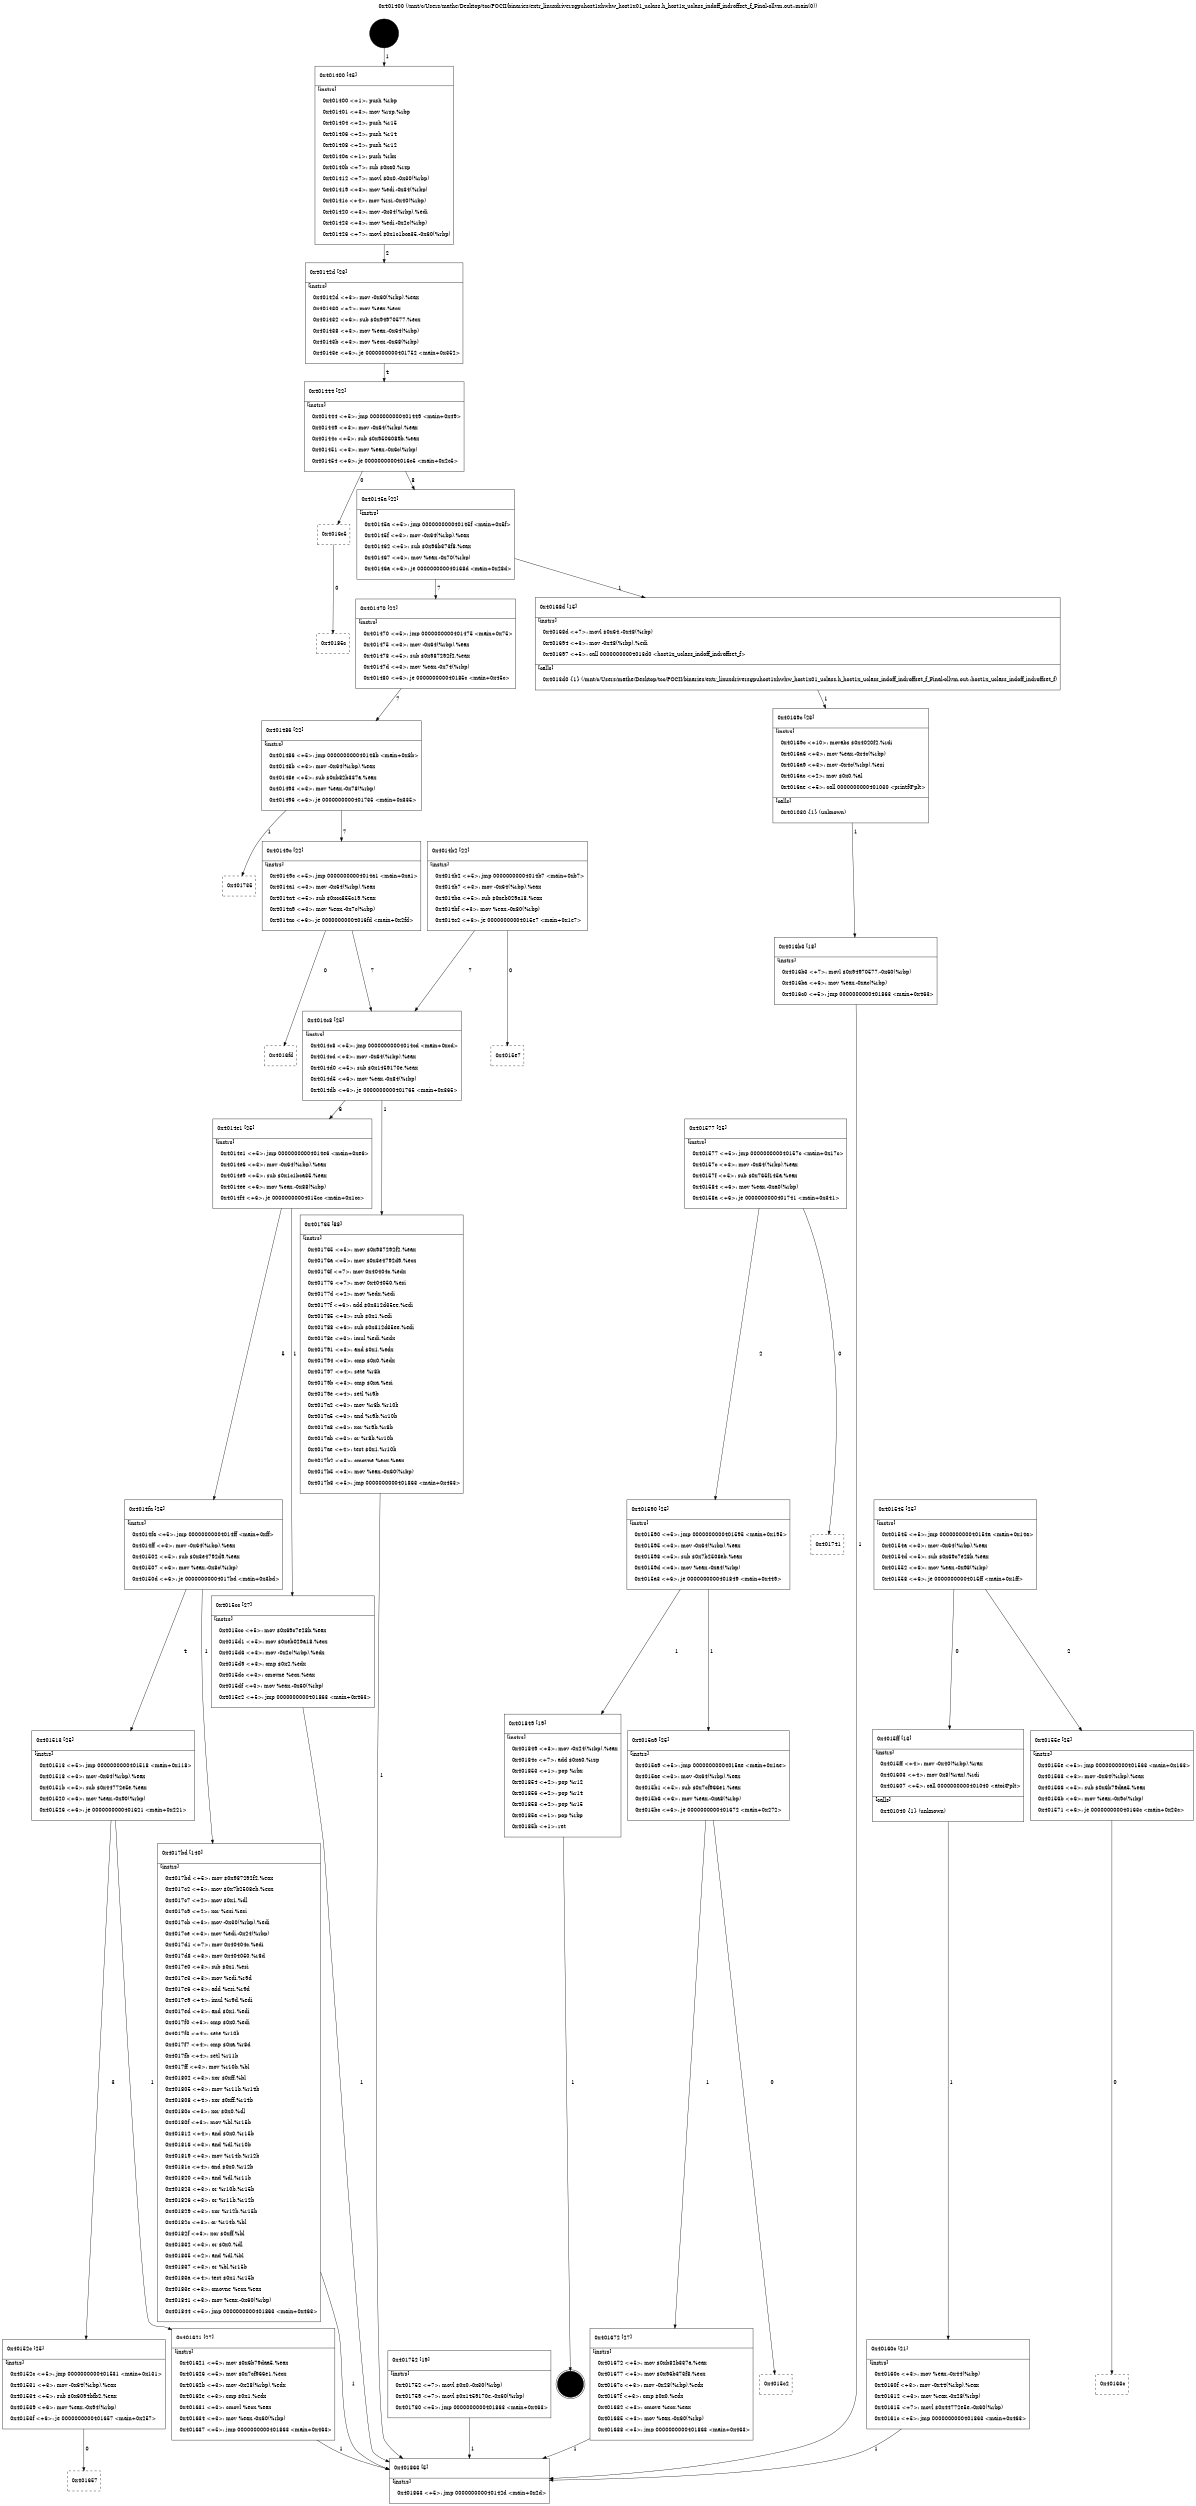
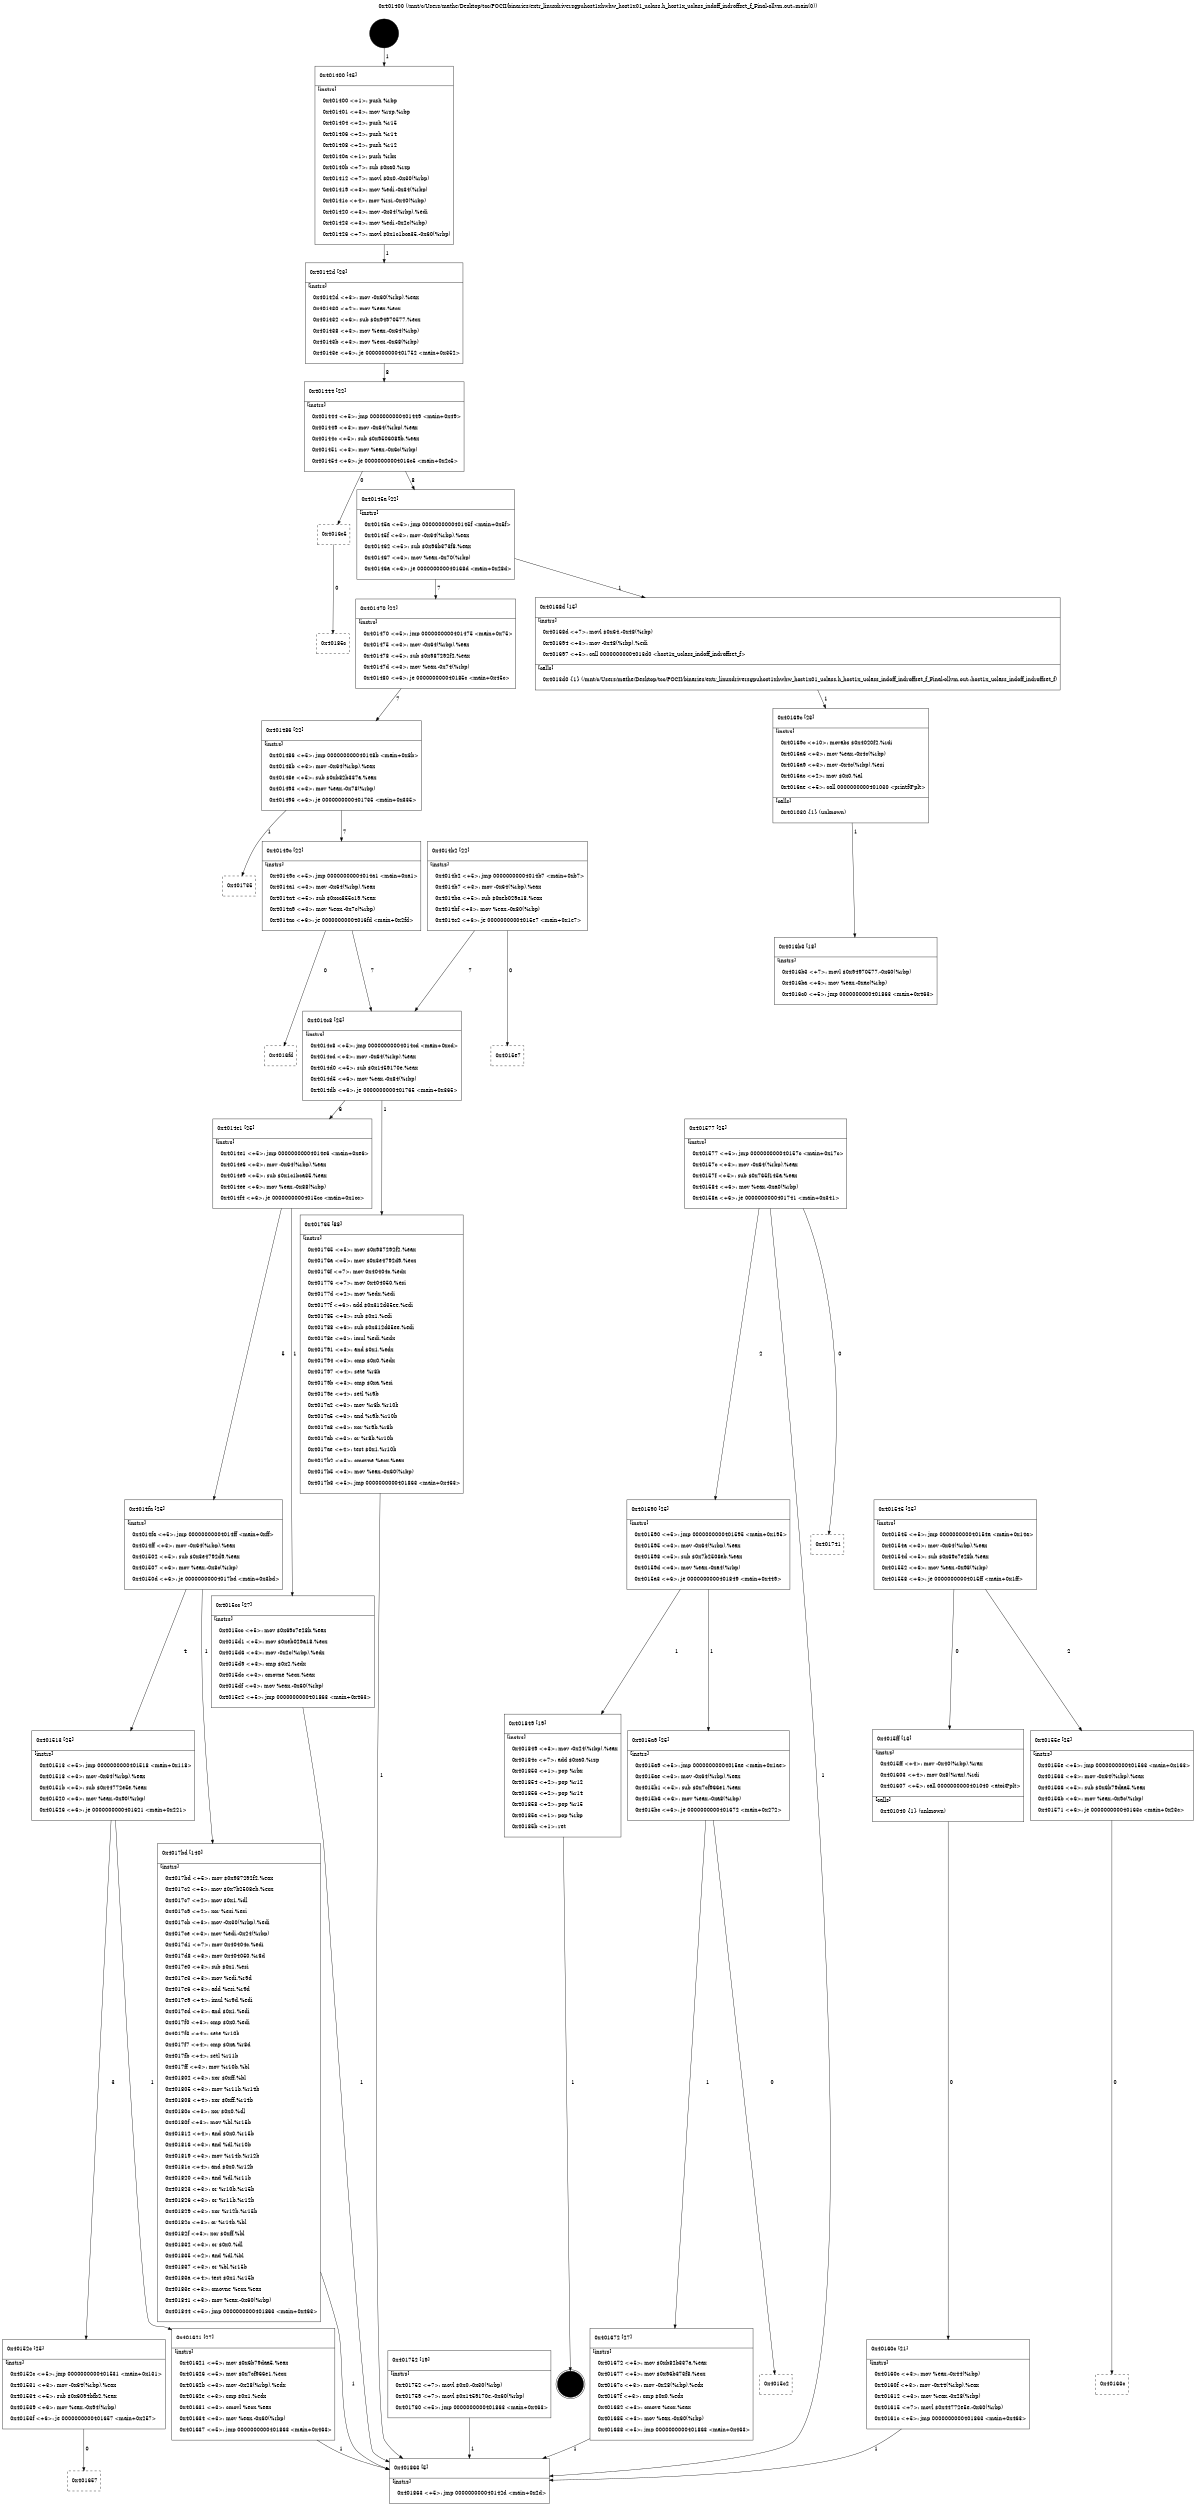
edge "0x401400 [45]" -> "0x40142d [23]": label " 2" -> " 1"
edge "0x40142d [23]" -> "0x401444 [22]": label " 4" -> " 8"
edge "0x4016b3 [18]" -> "0x401863 [5]": now "0x401577 [25]" -> "0x401863 [5]"
edge "0x4015ff [13]" -> "0x40160c [21]": label " 1" -> " 0"
